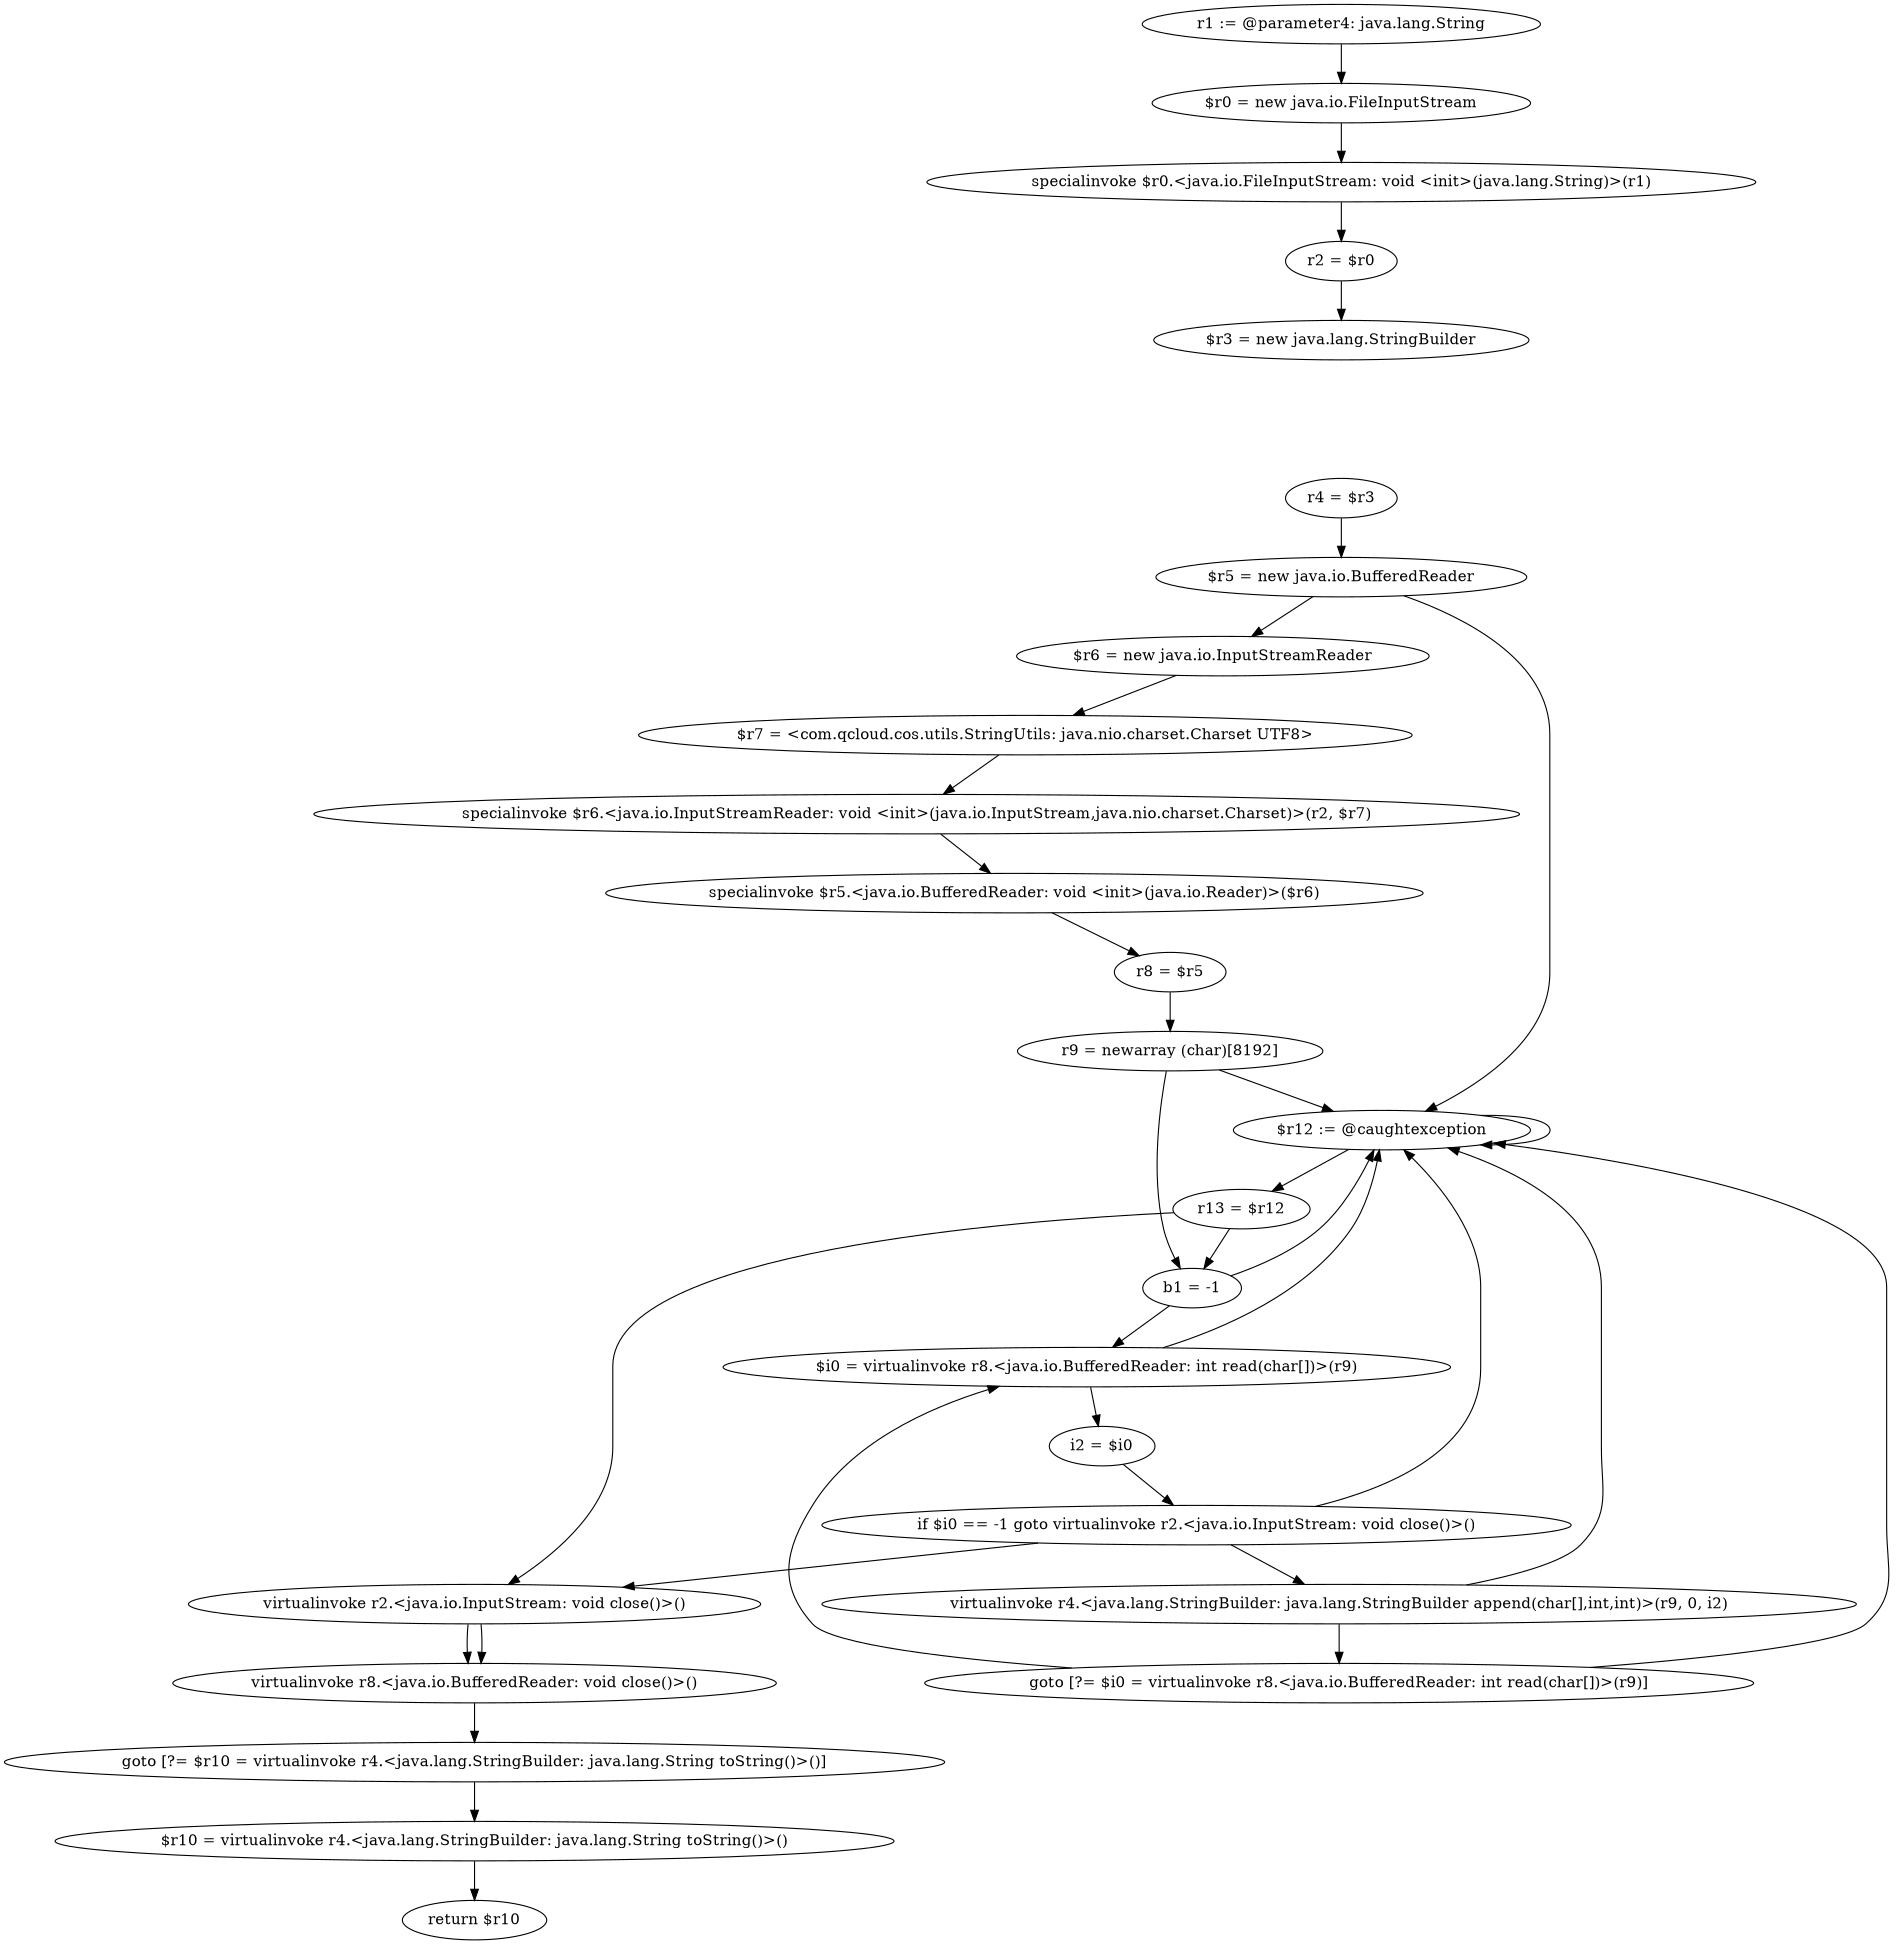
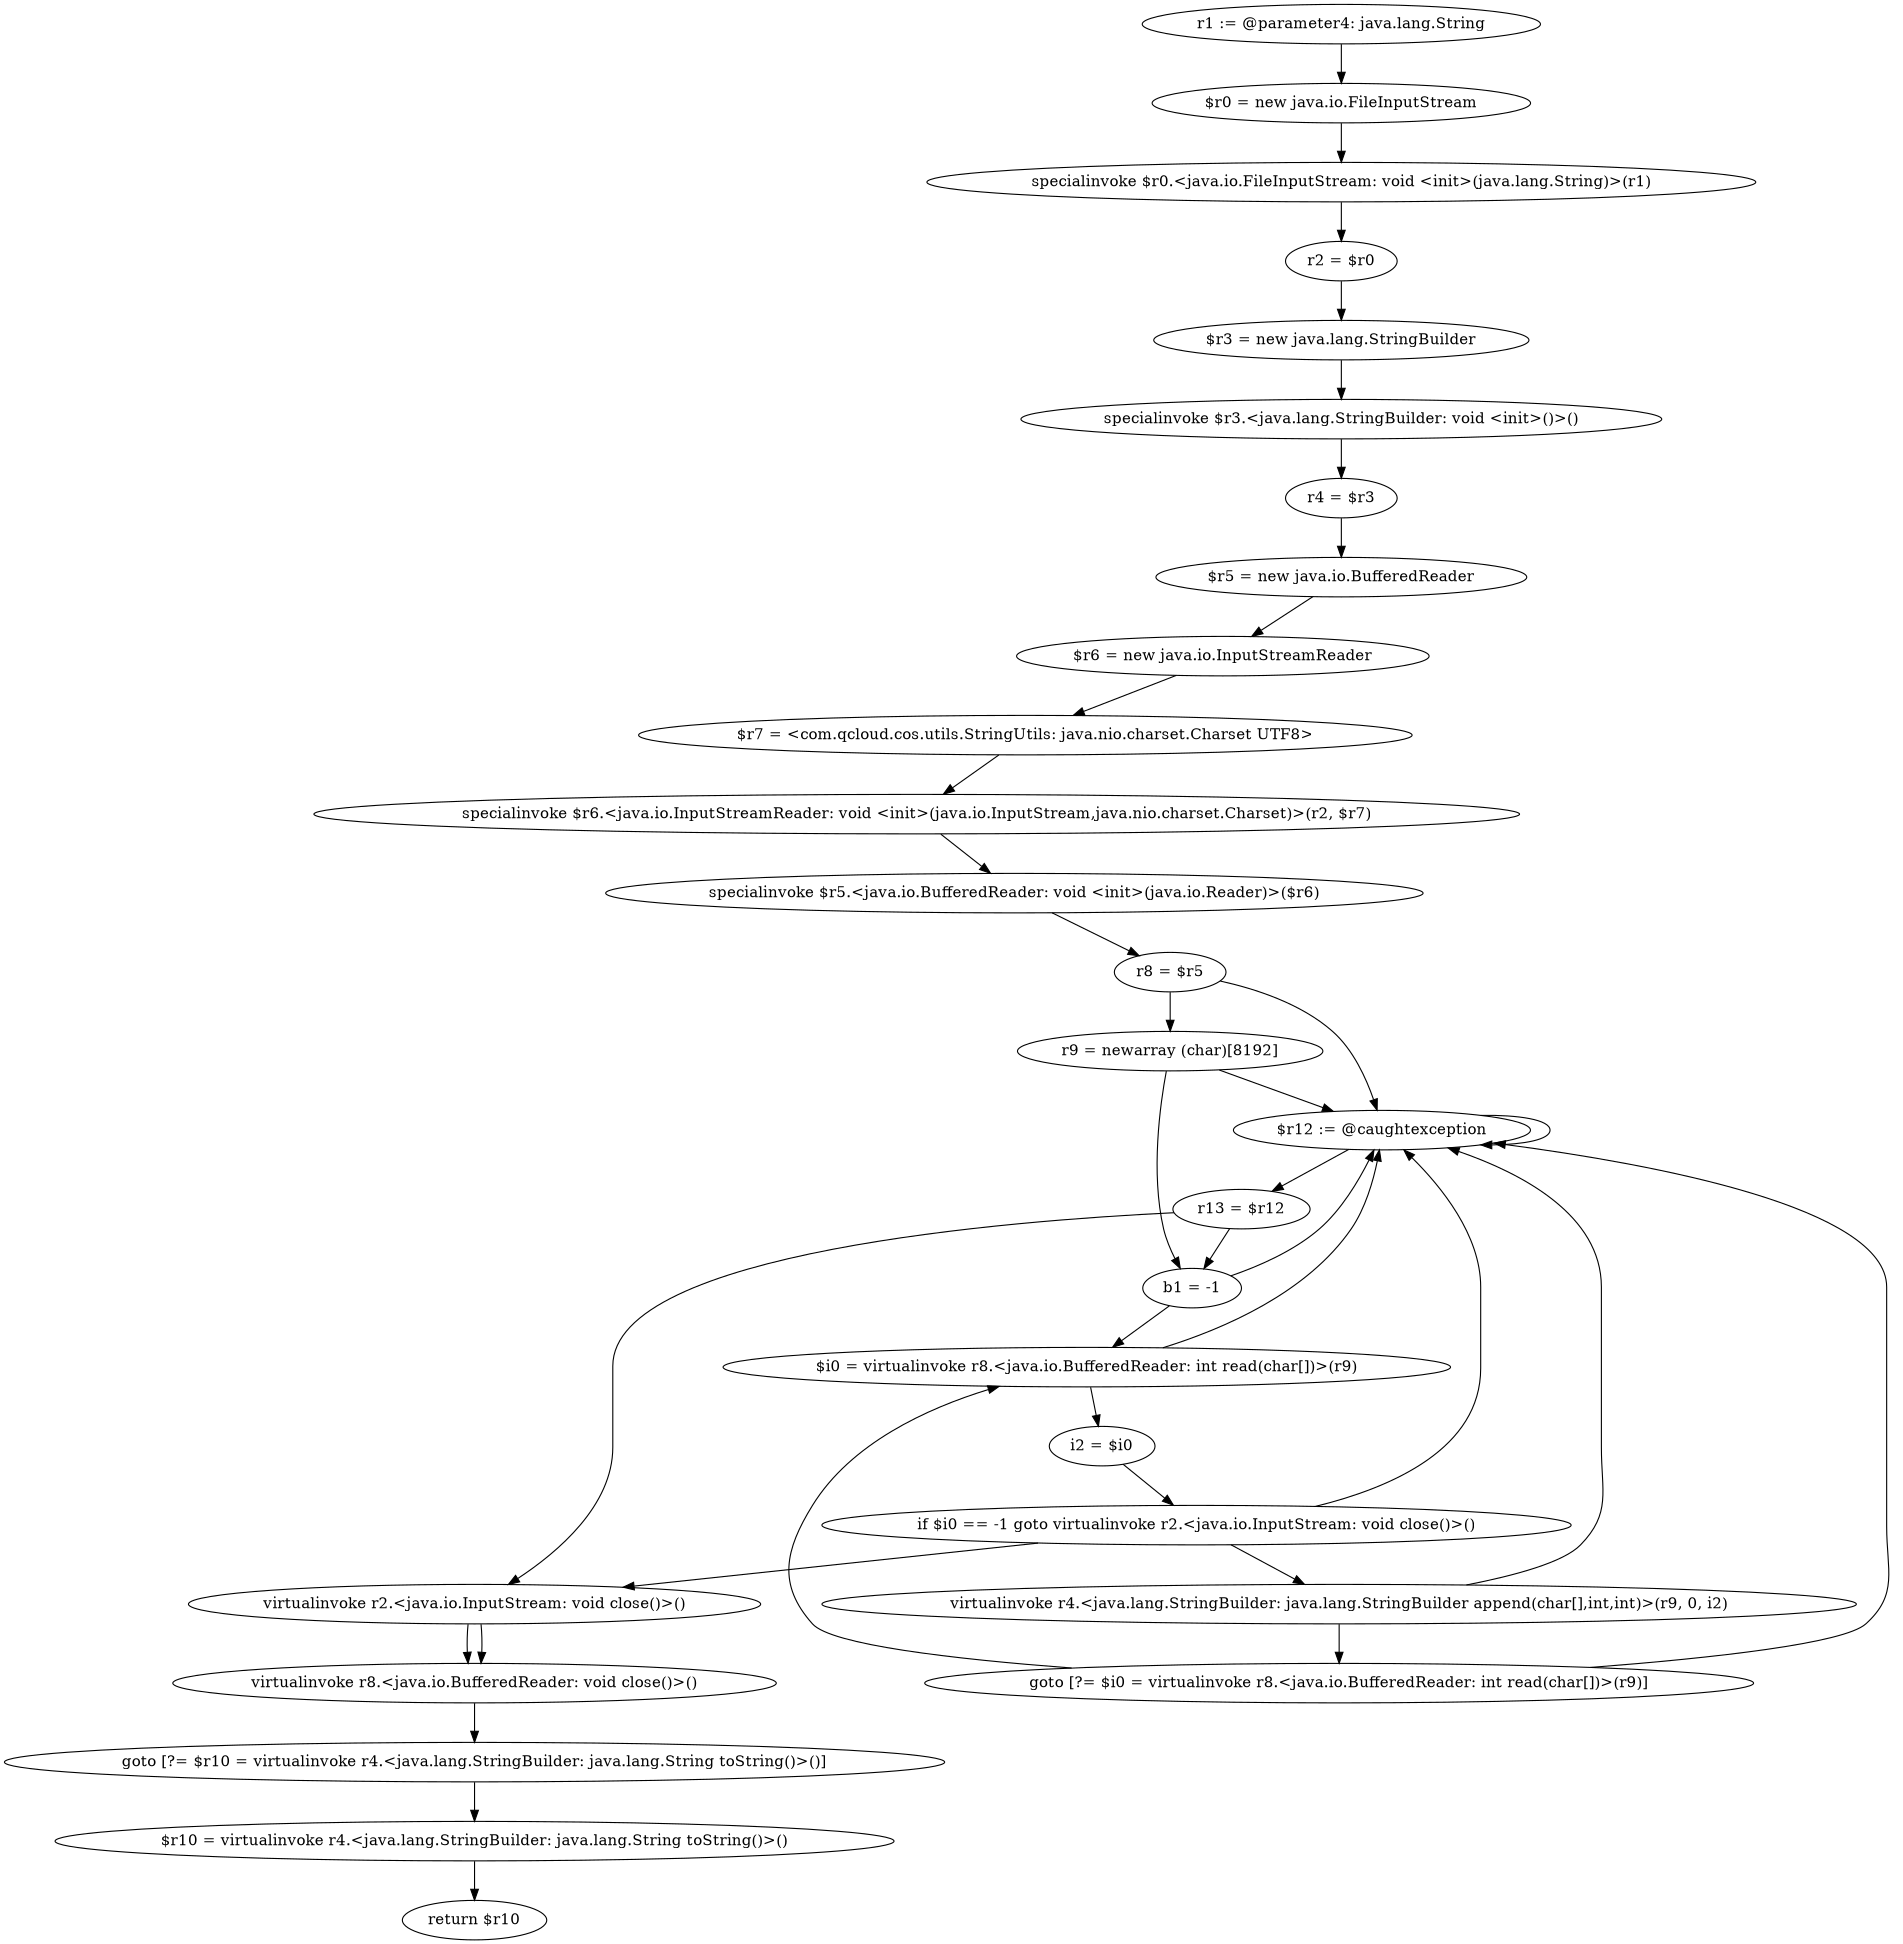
node "specialinvoke $r3.<java.lang.StringBuilder: void <init>()>()": added
edge "$r5 = new java.io.BufferedReader" -> "$r12 := @caughtexception": now "r8 = $r5" -> "$r12 := @caughtexception"
